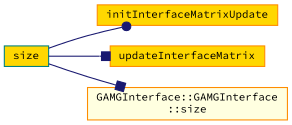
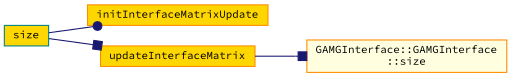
edge "size" -> "GAMGInterface::GAMGInterface ::size": now "updateInterfaceMatrix" -> "GAMGInterface::GAMGInterface ::size"
